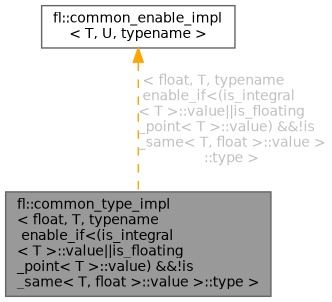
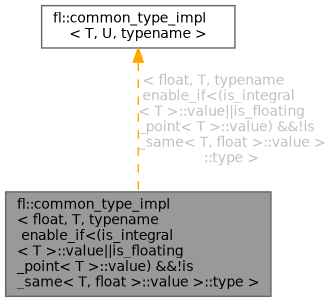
node "fl::common_enable_impl < T, U, typename >": label "fl::common_enable_impl < T, U, typename >" -> "fl::common_type_impl < T, U, typename >"
